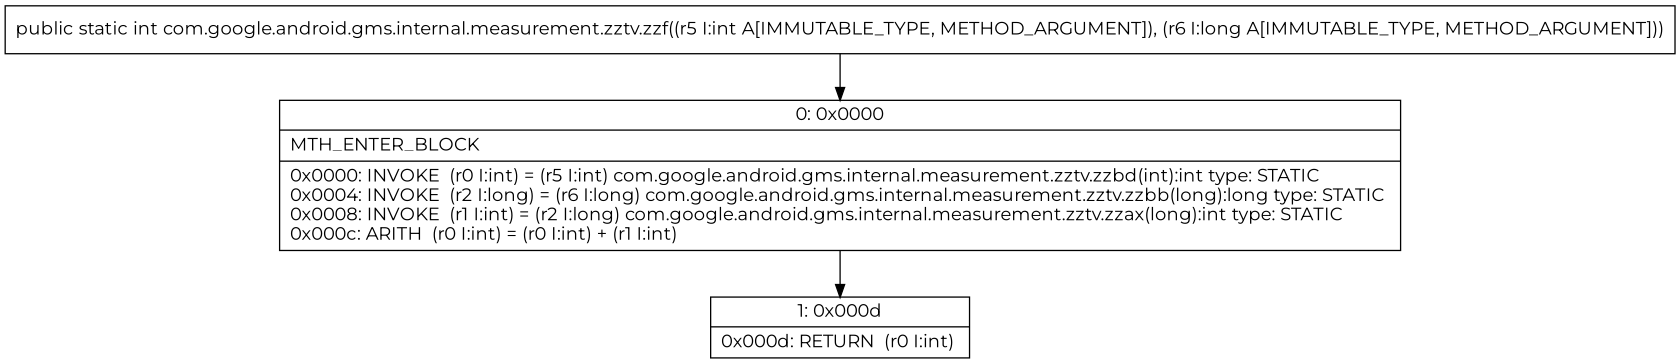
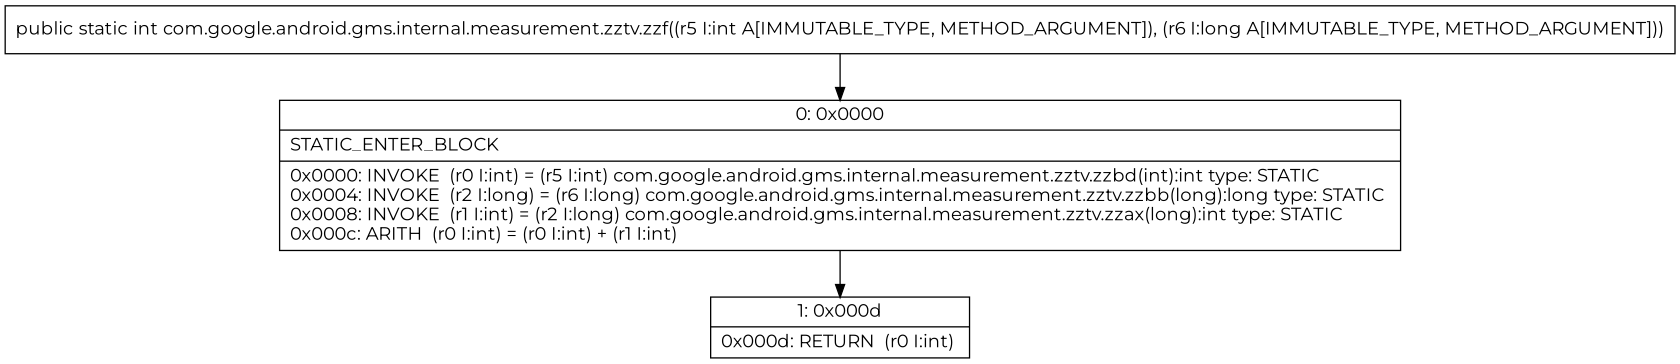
node "0: 0x0000": text "MTH_ENTER_BLOCK" -> "STATIC_ENTER_BLOCK"
